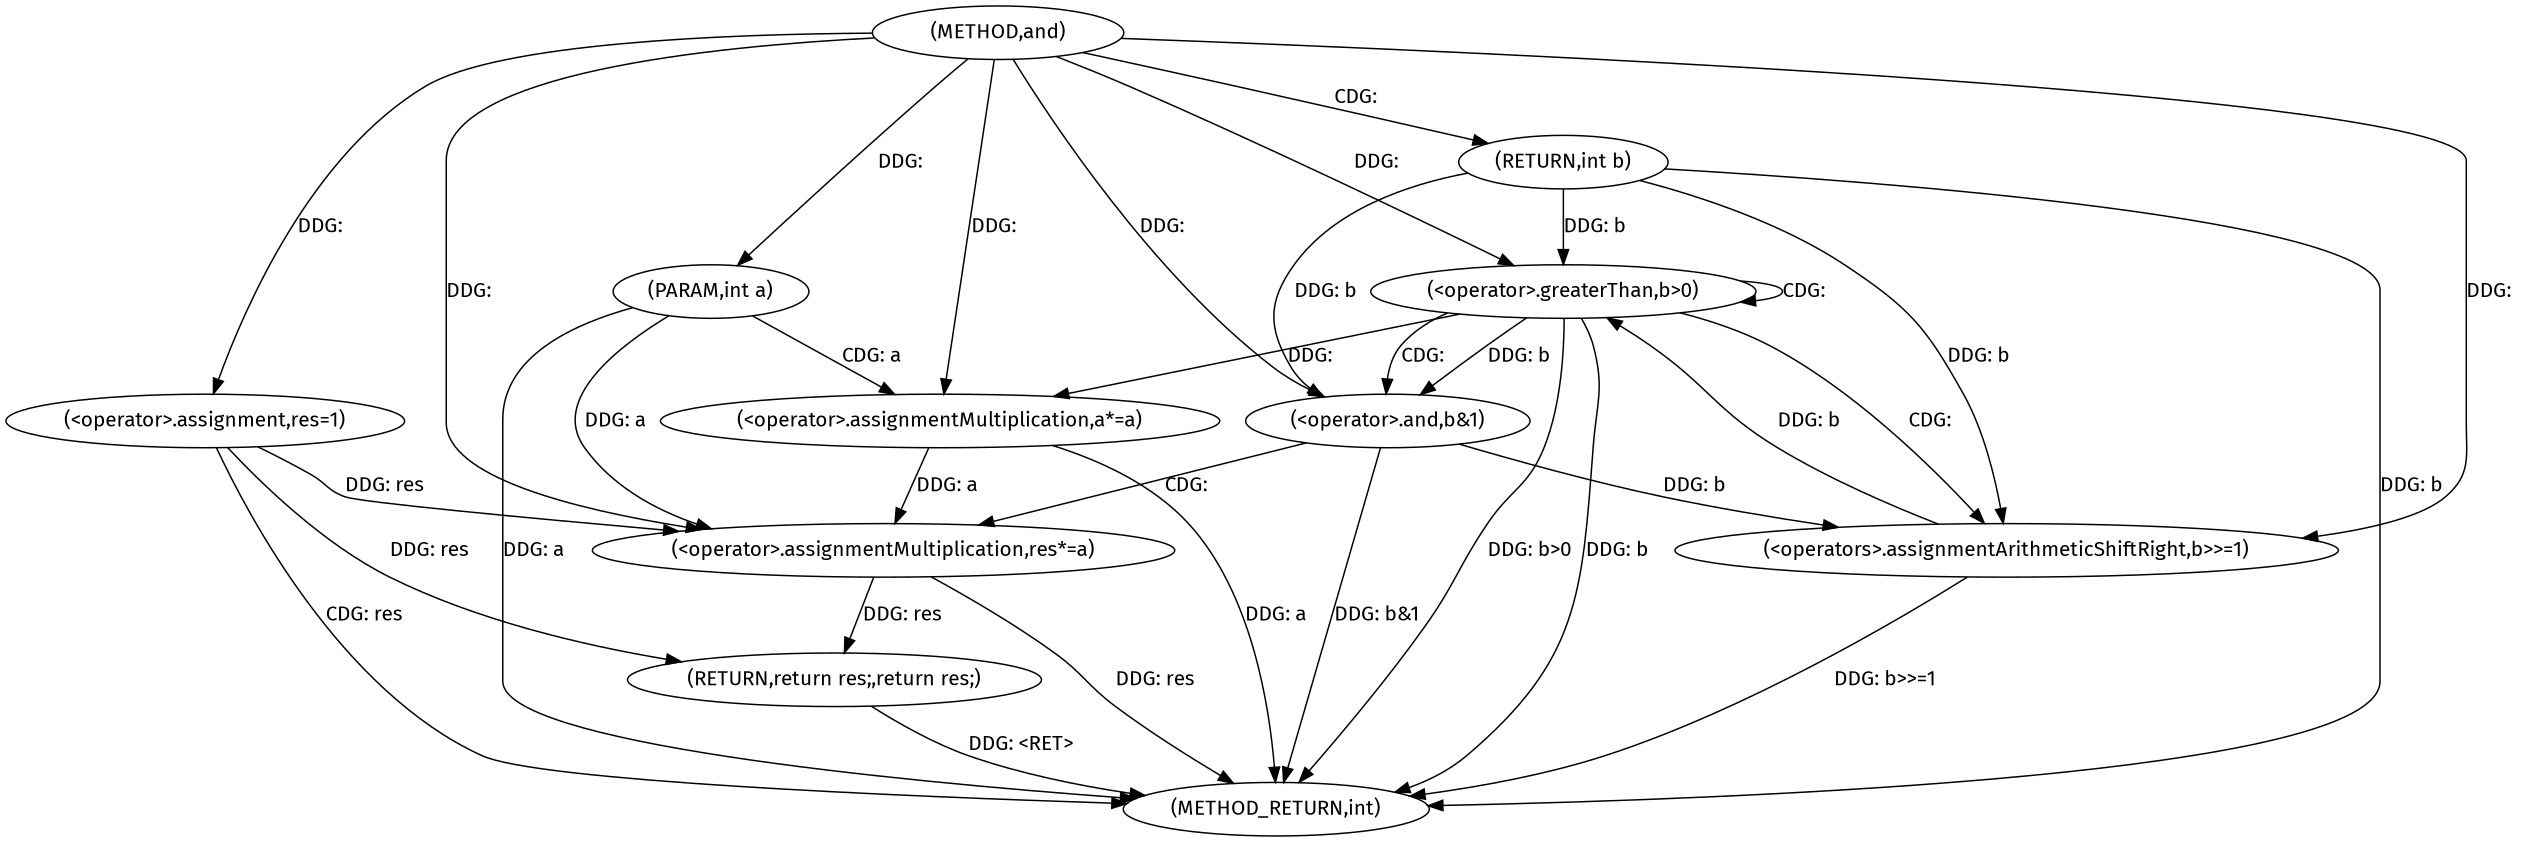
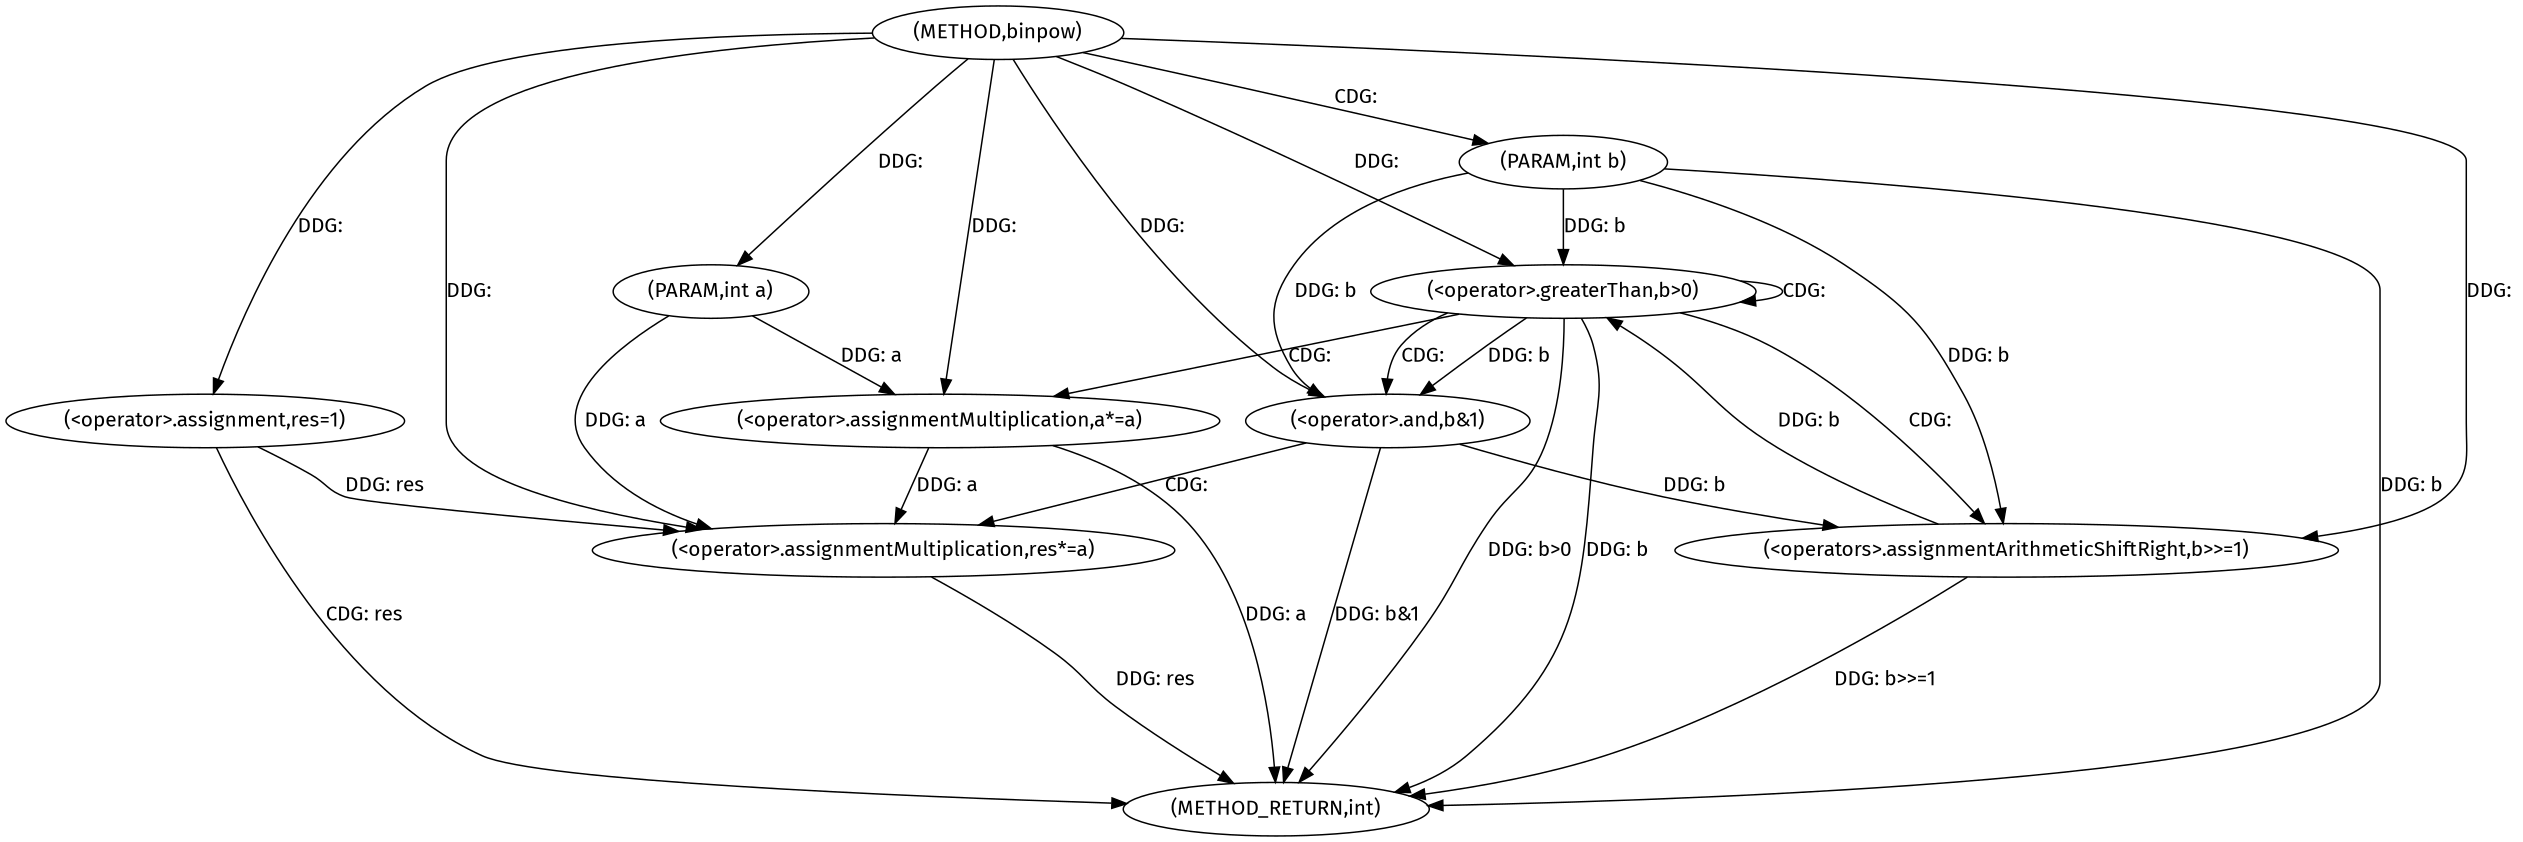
node "(METHOD,and)": label "(METHOD,and)" -> "(METHOD,binpow)"
node "(RETURN,int b)": label "(RETURN,int b)" -> "(PARAM,int b)"
edge "(PARAM,int a)" -> "(<operator>.assignmentMultiplication,a*=a)": label "CDG: a" -> "DDG: a"
edge "(<operator>.greaterThan,b>0)" -> "(<operator>.assignmentMultiplication,a*=a)": label "DDG: " -> "CDG: "
node "(RETURN,return res;,return res;)": removed
edge "(PARAM,int a)" -> "(METHOD_RETURN,int)": removed, label "DDG: a"
